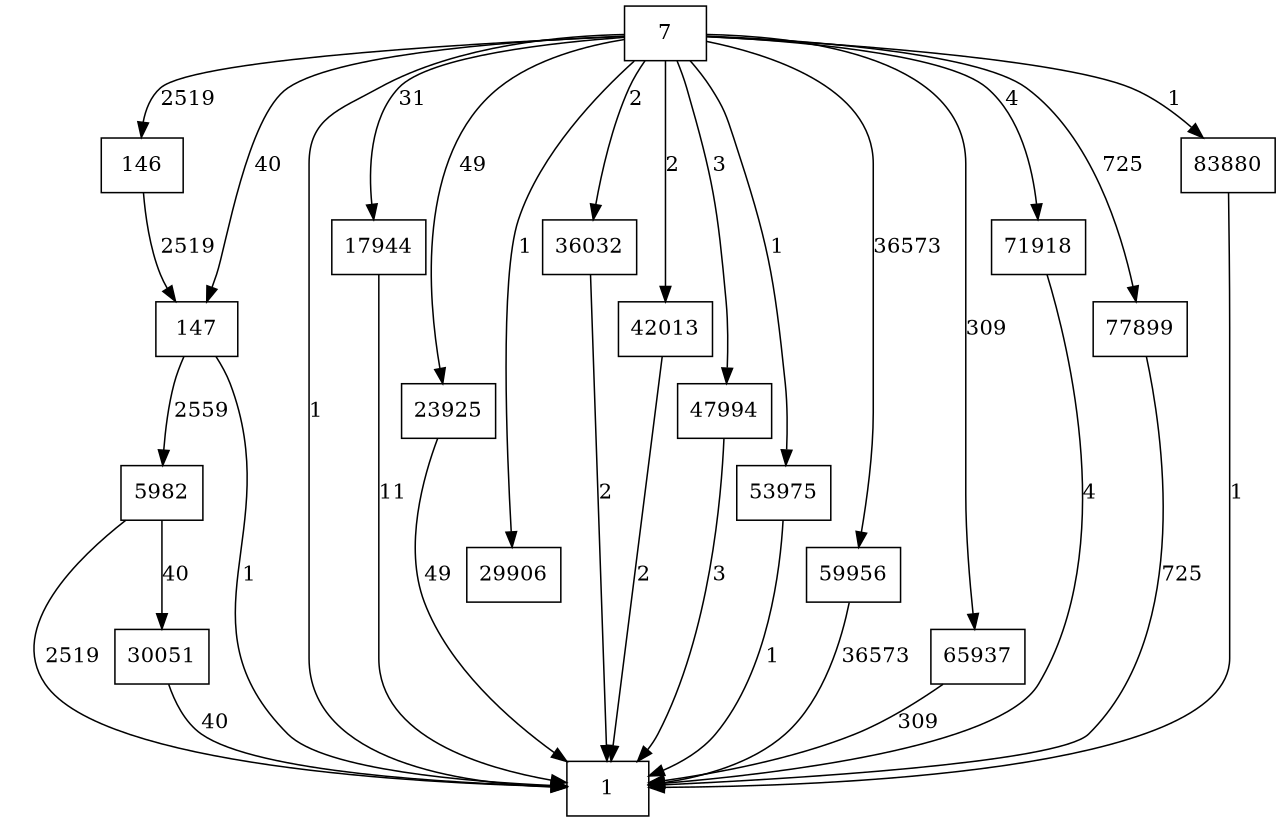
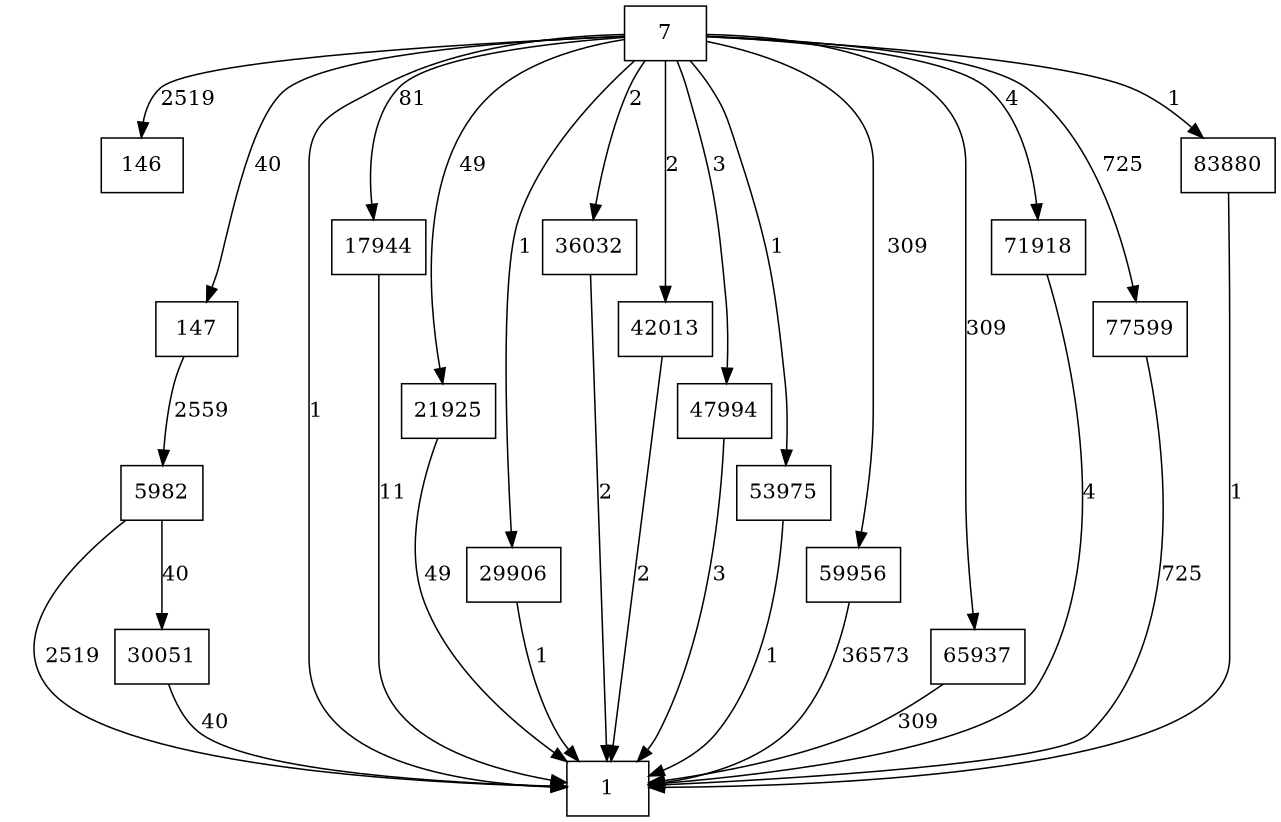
edge "7" -> "17944": label "31" -> "81"
edge "146" -> "147": removed, label "2519"
edge "7" -> "59956": label "36573" -> "309"
node "77899": label "77899" -> "77599"
node "23925": label "23925" -> "21925"
edge "147" -> "1": now "29906" -> "1"
